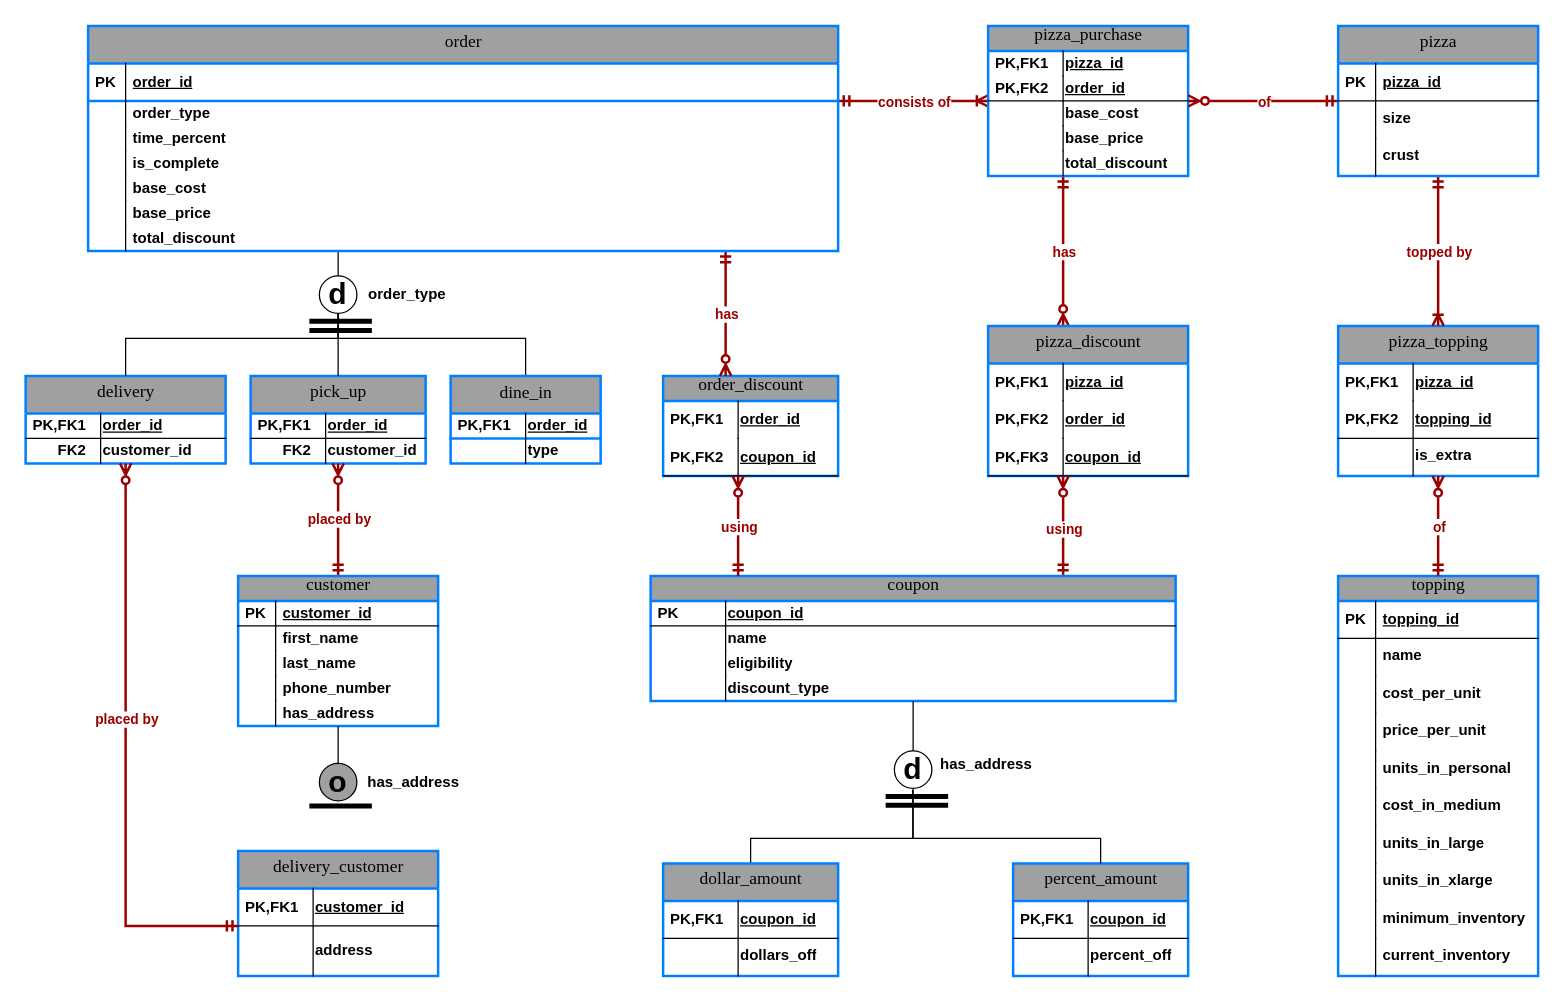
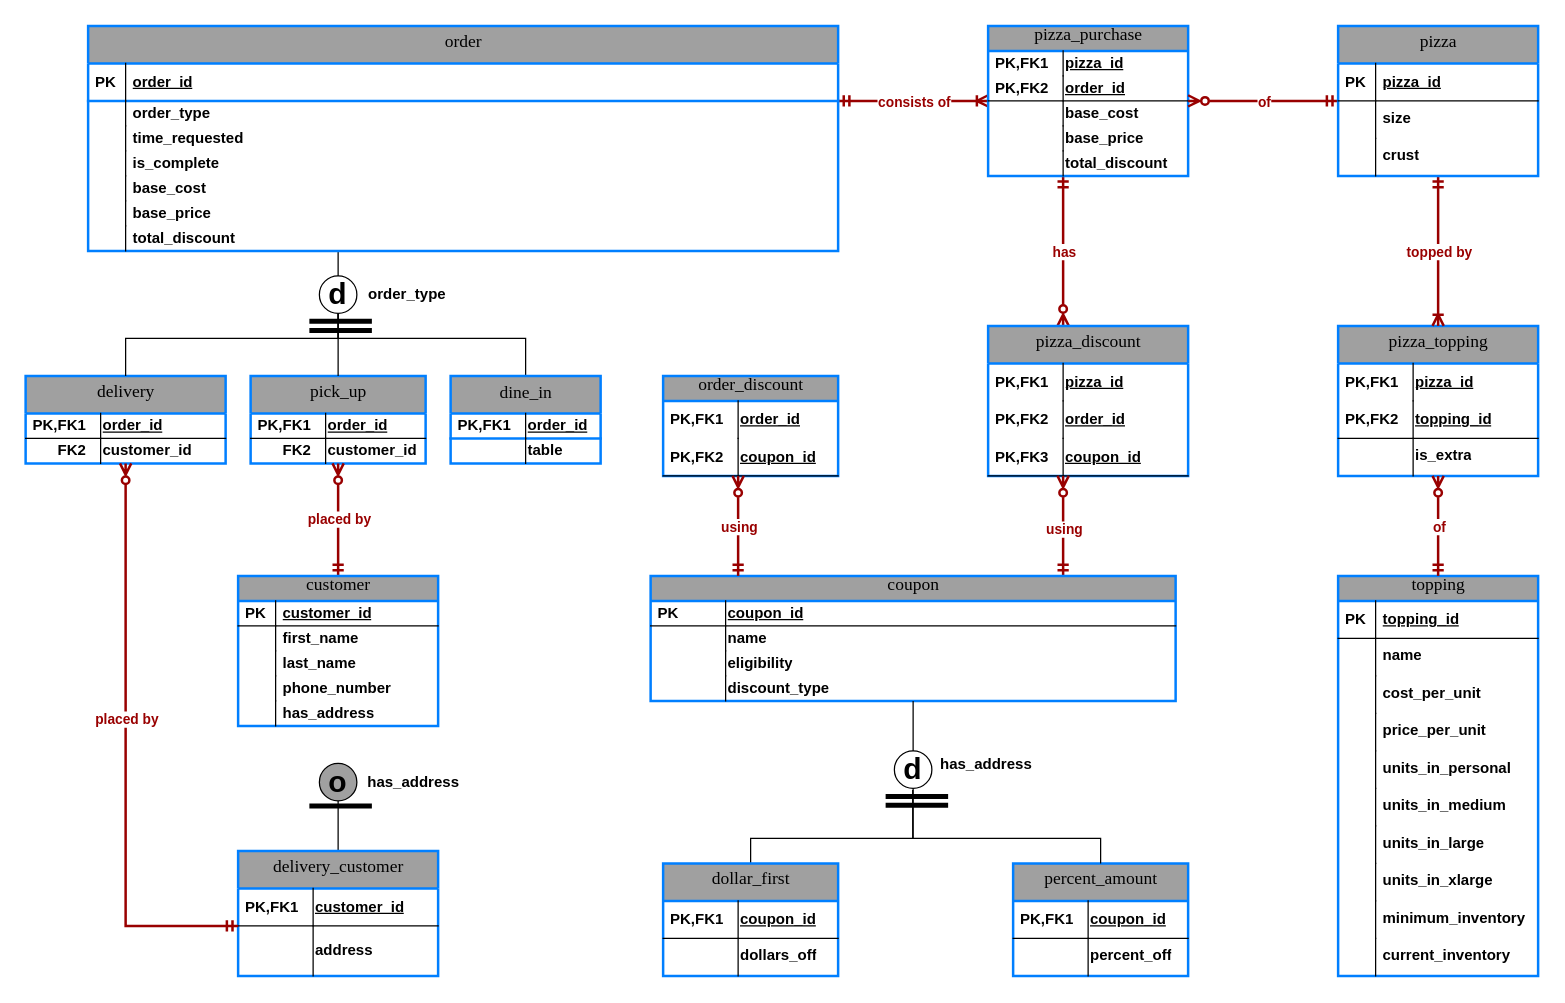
node "time_percent": label "time_percent" -> "time_requested"
edge "order" -- "order_discount": removed, label "has"
node "type": label "type" -> "table"
edge "customer" -- "o": removed
node "cost_in_medium": label "cost_in_medium" -> "units_in_medium"
edge "o" -- "delivery_customer": added
node "dollar_amount": label "dollar_amount" -> "dollar_first"
